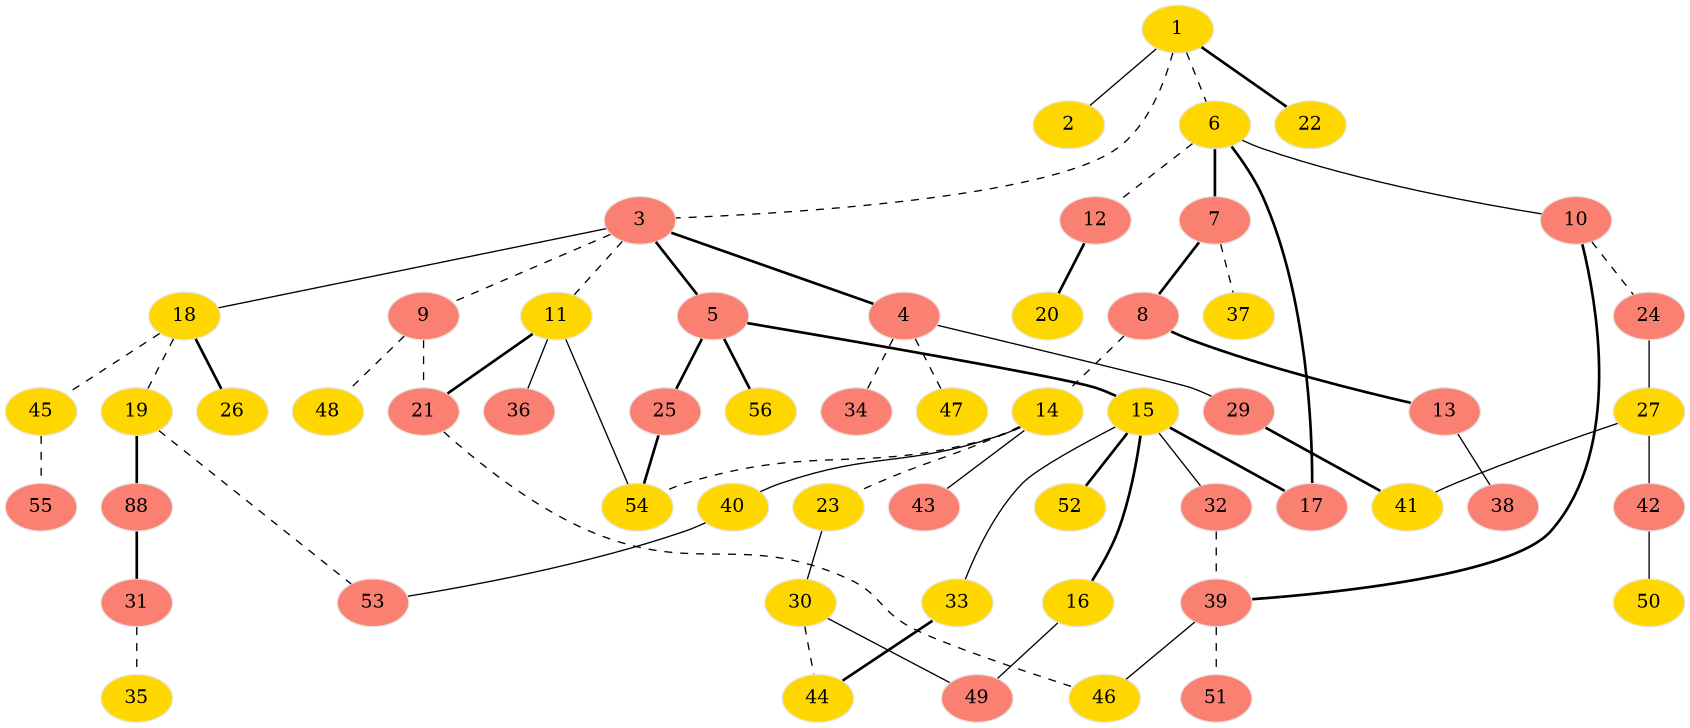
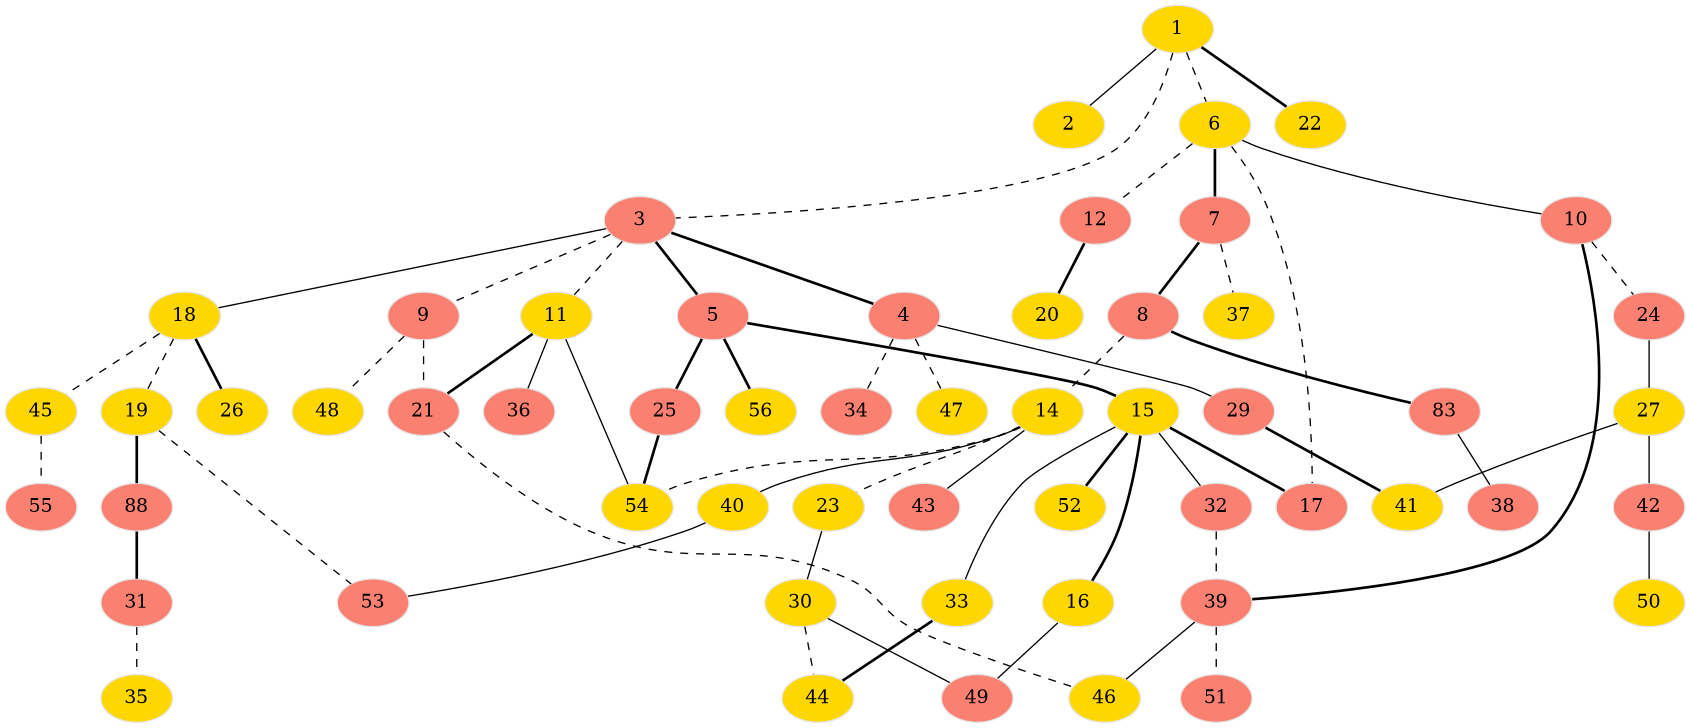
edge "6" -- "17": style bold -> dashed
node "13": label "13" -> "83"
